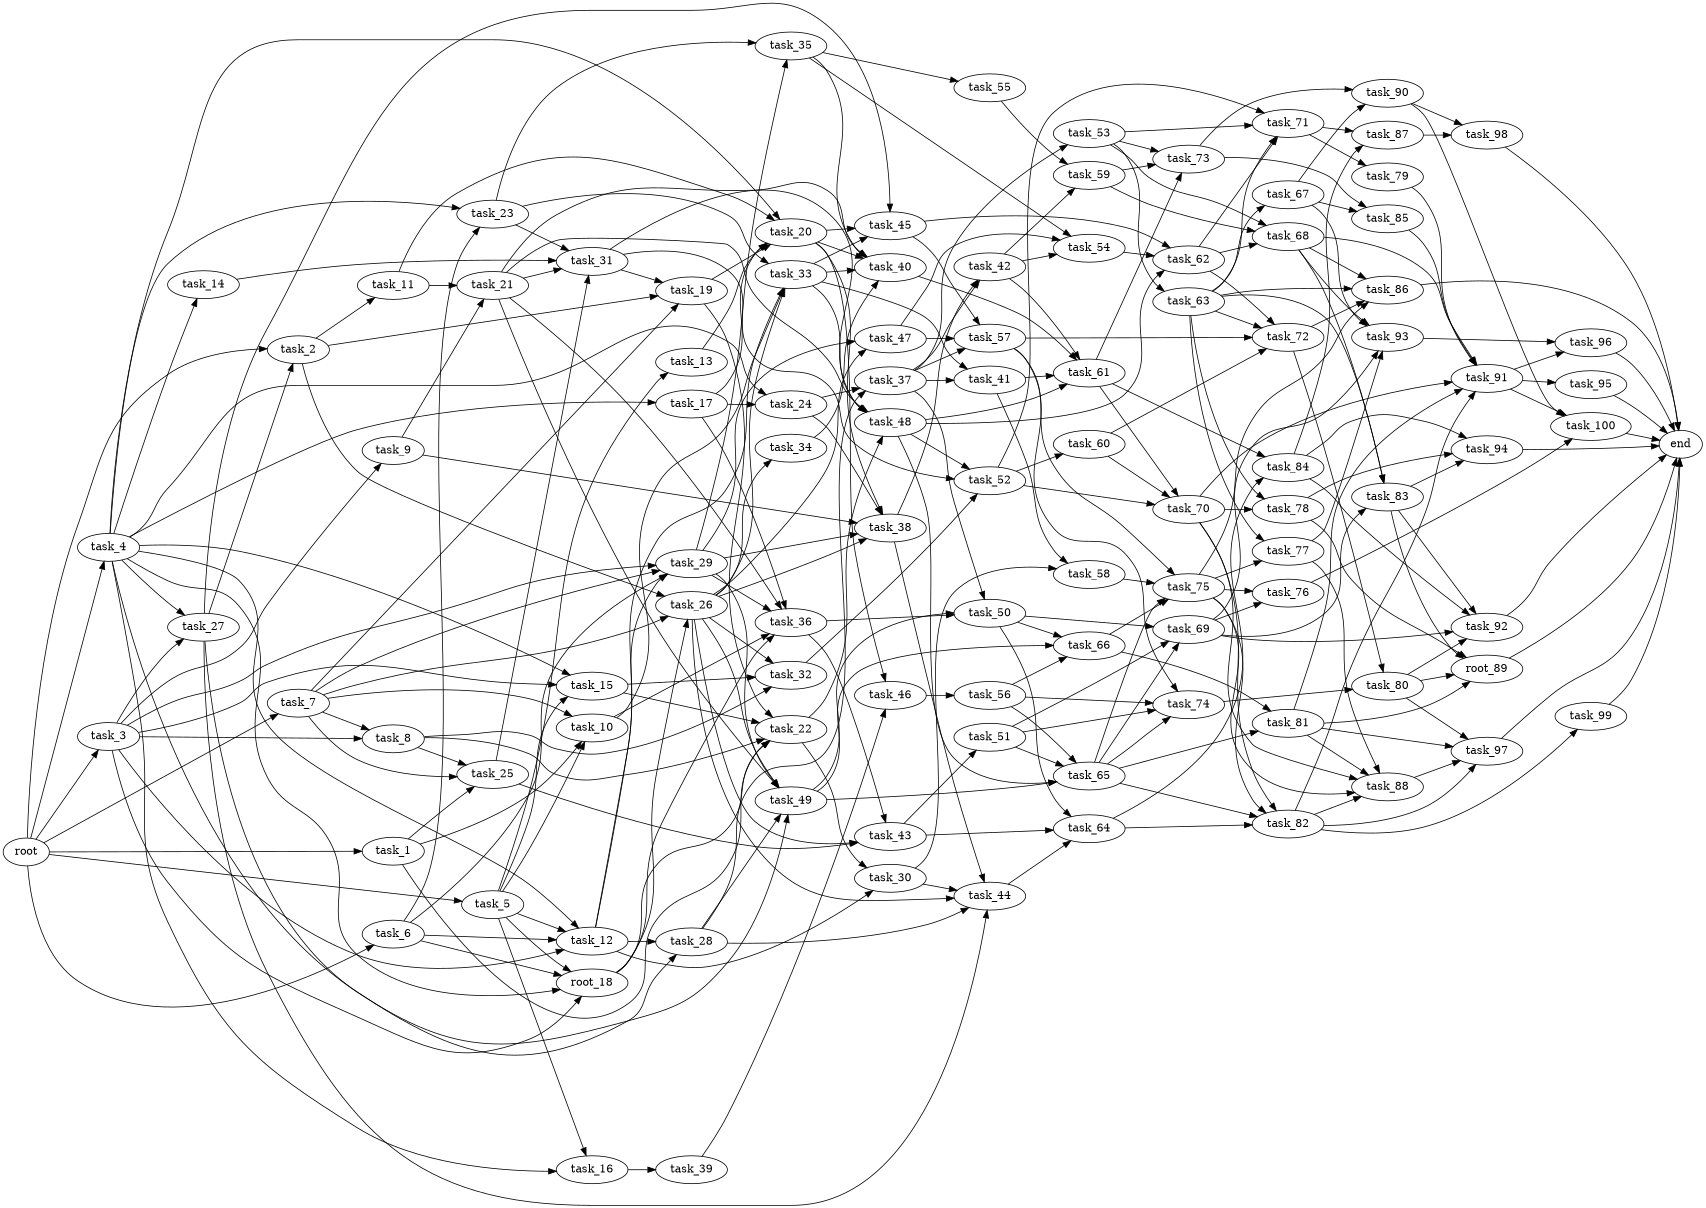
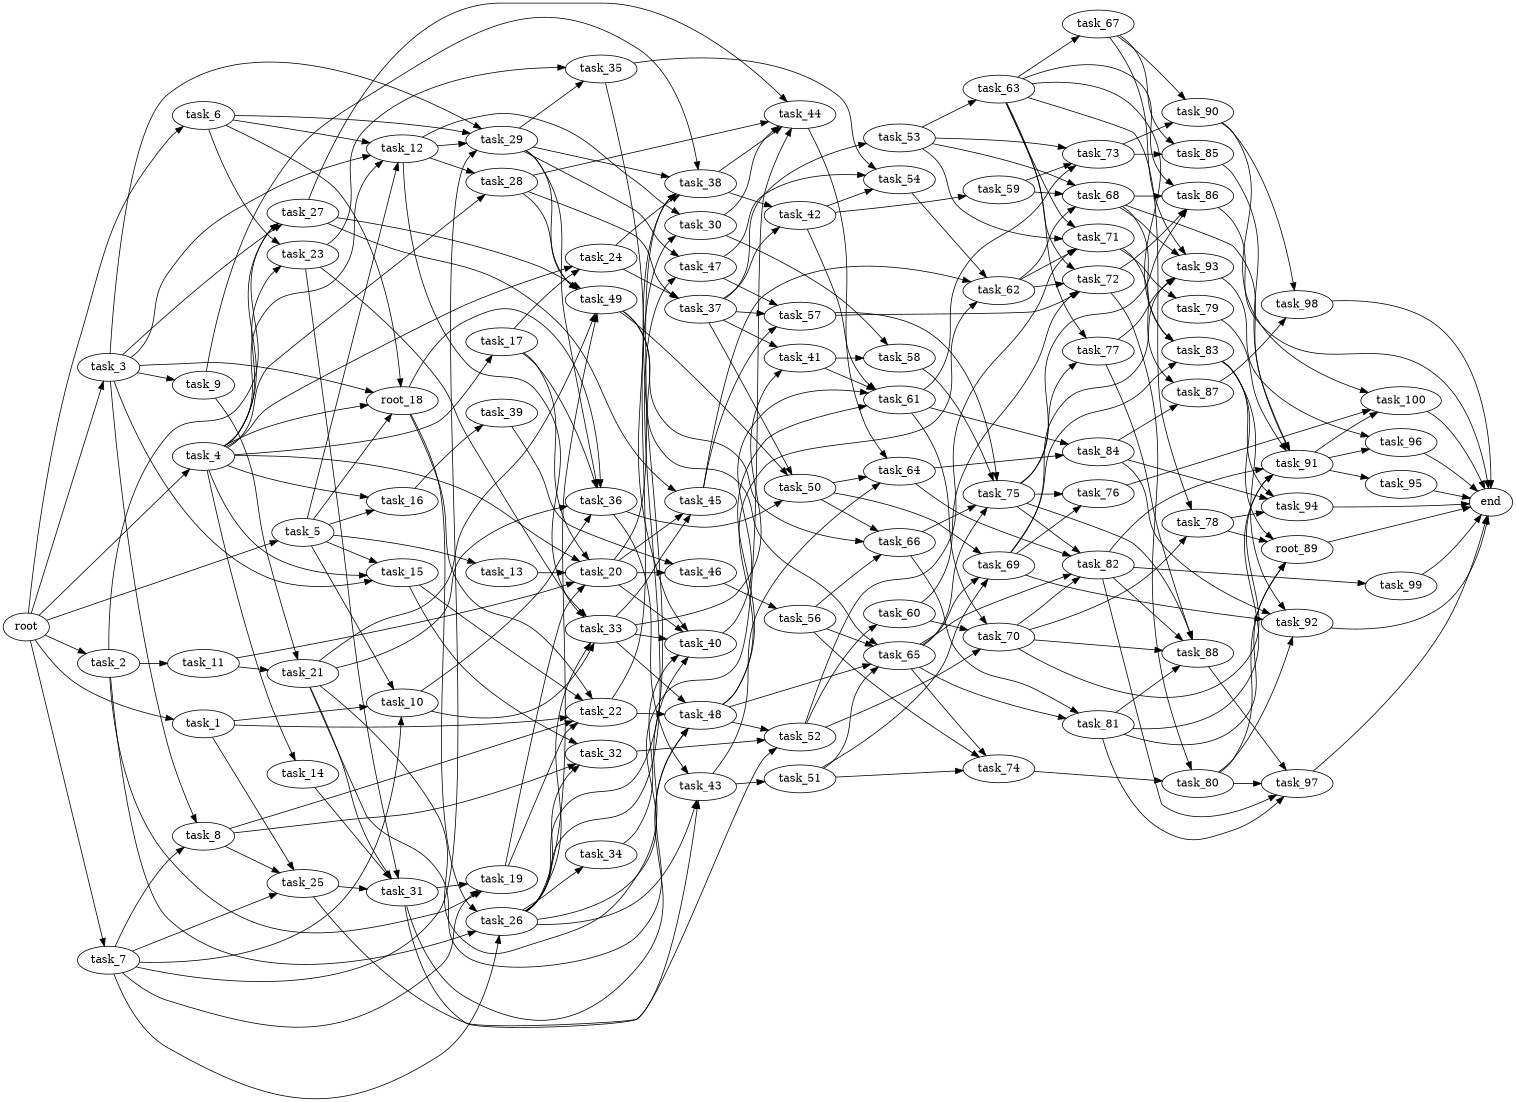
node "task_55": removed
edge "task_27" -> "task_2": reversed
edge "task_57" -> "task_74": removed
